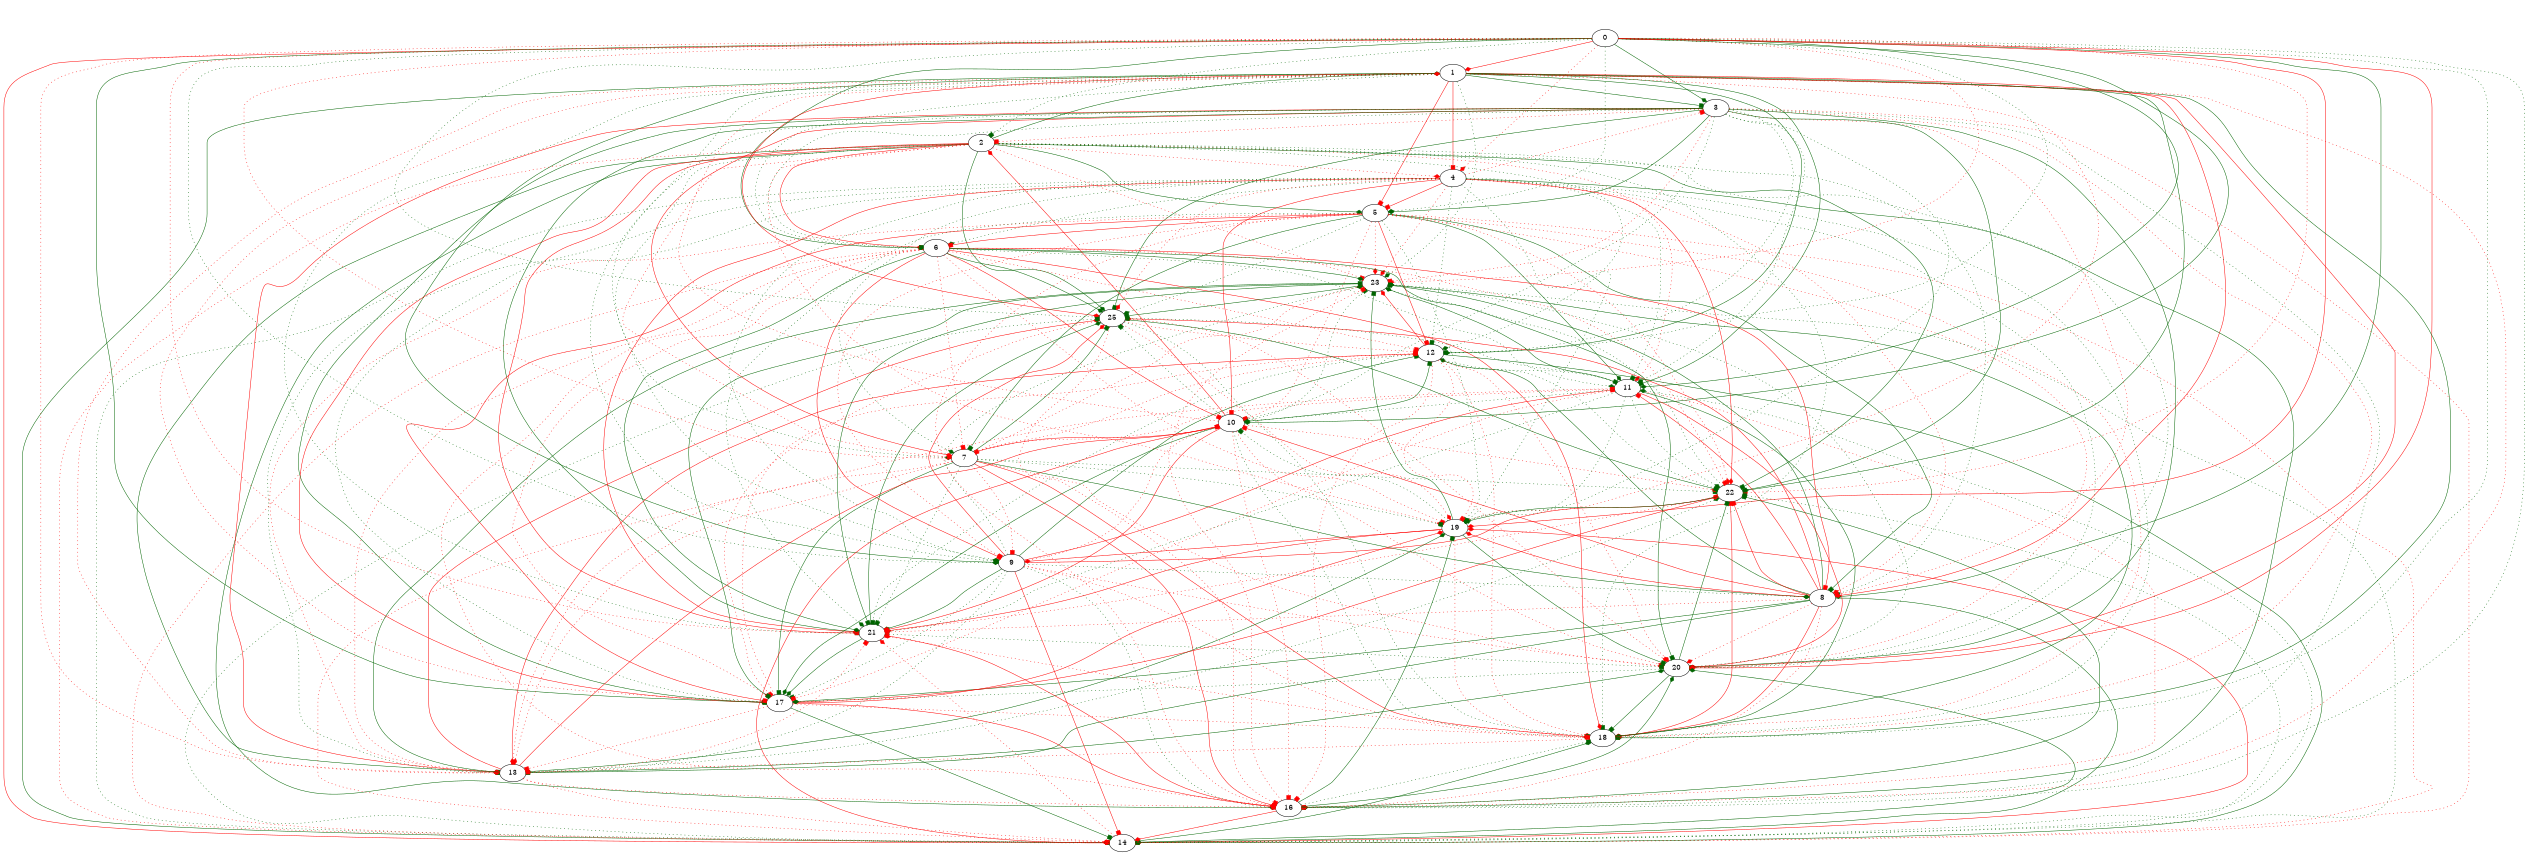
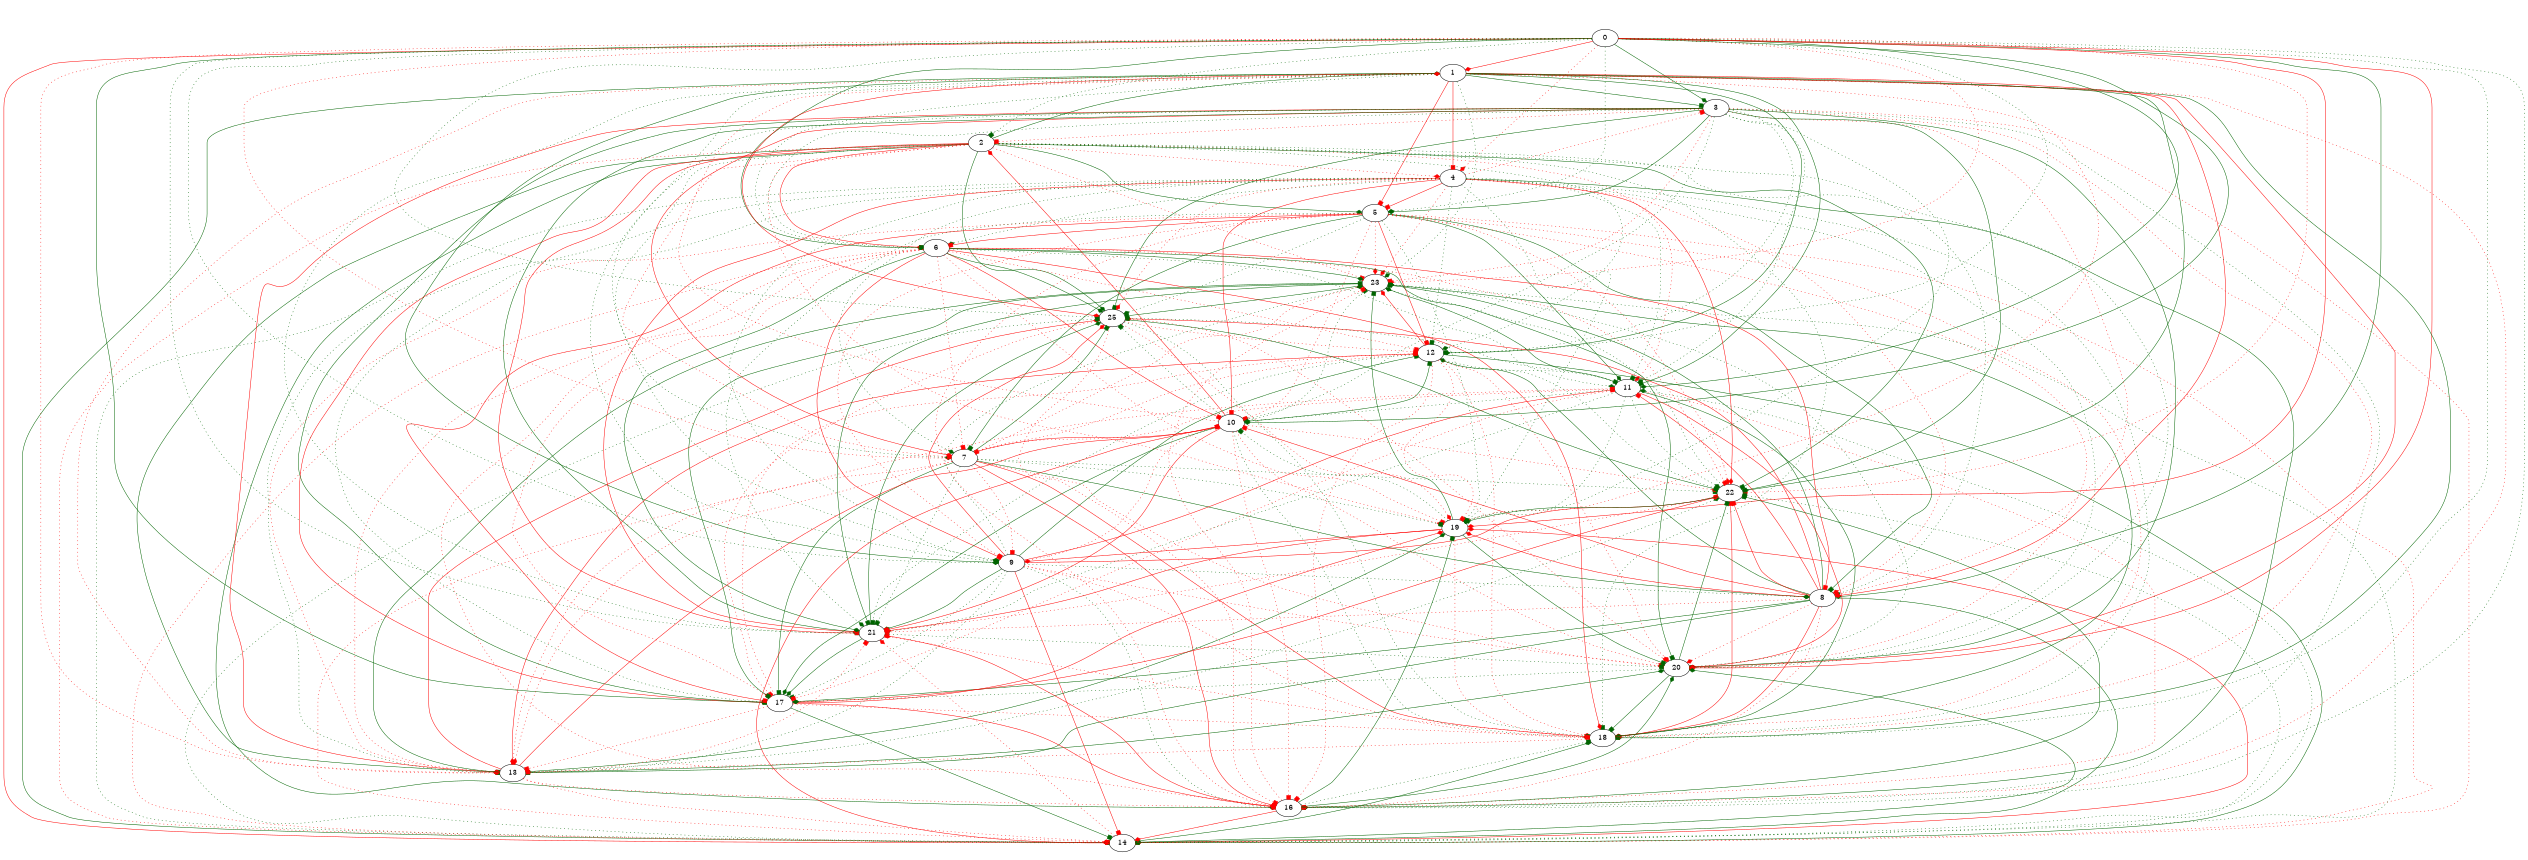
edge "0" -> "21": color red -> darkgreen
edge "1" -> "17": removed
